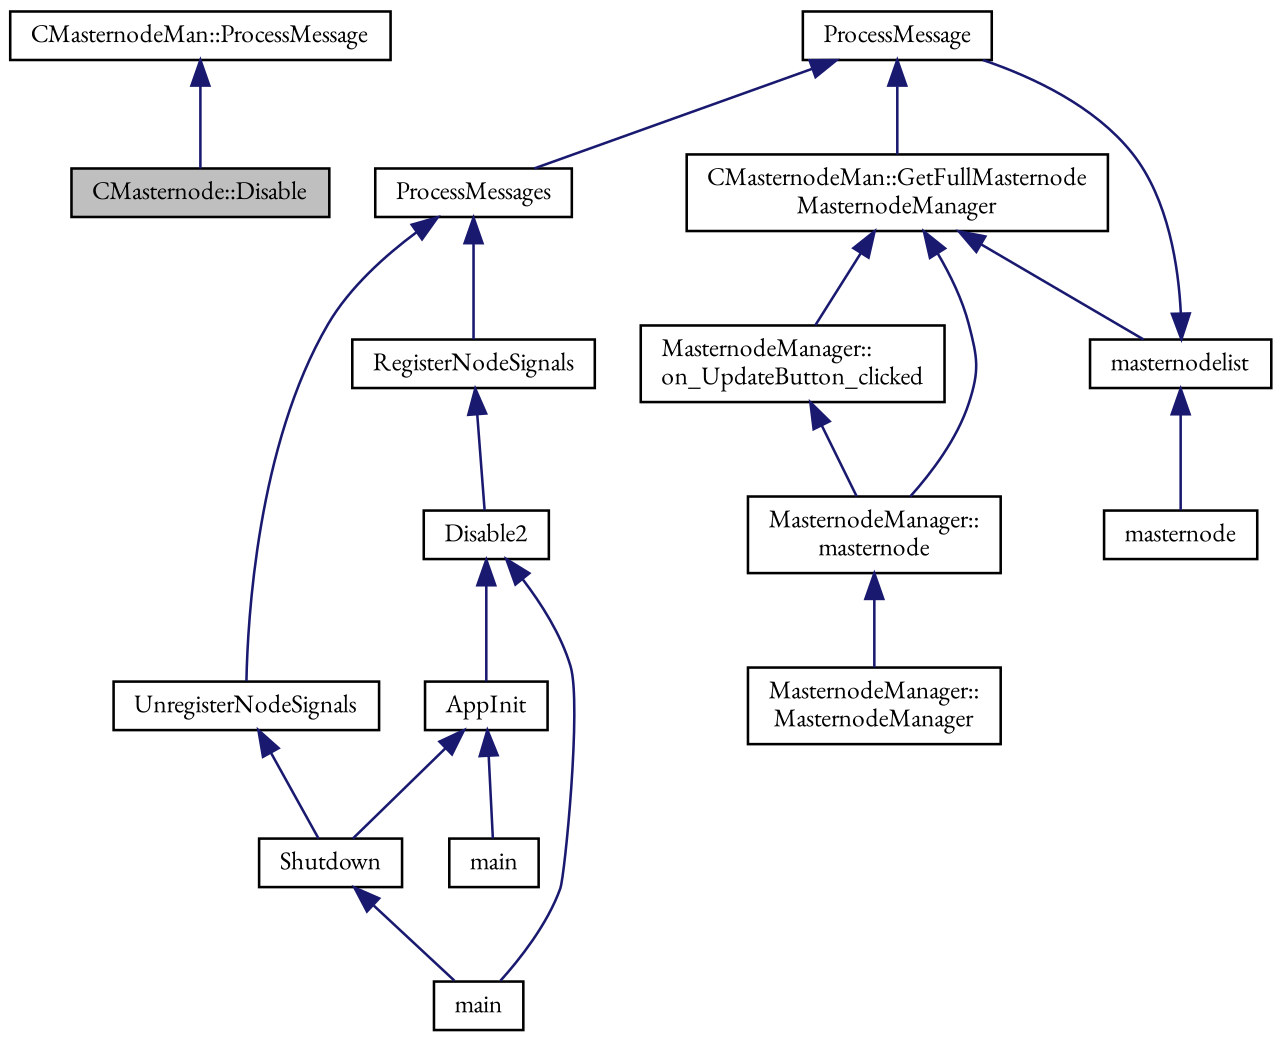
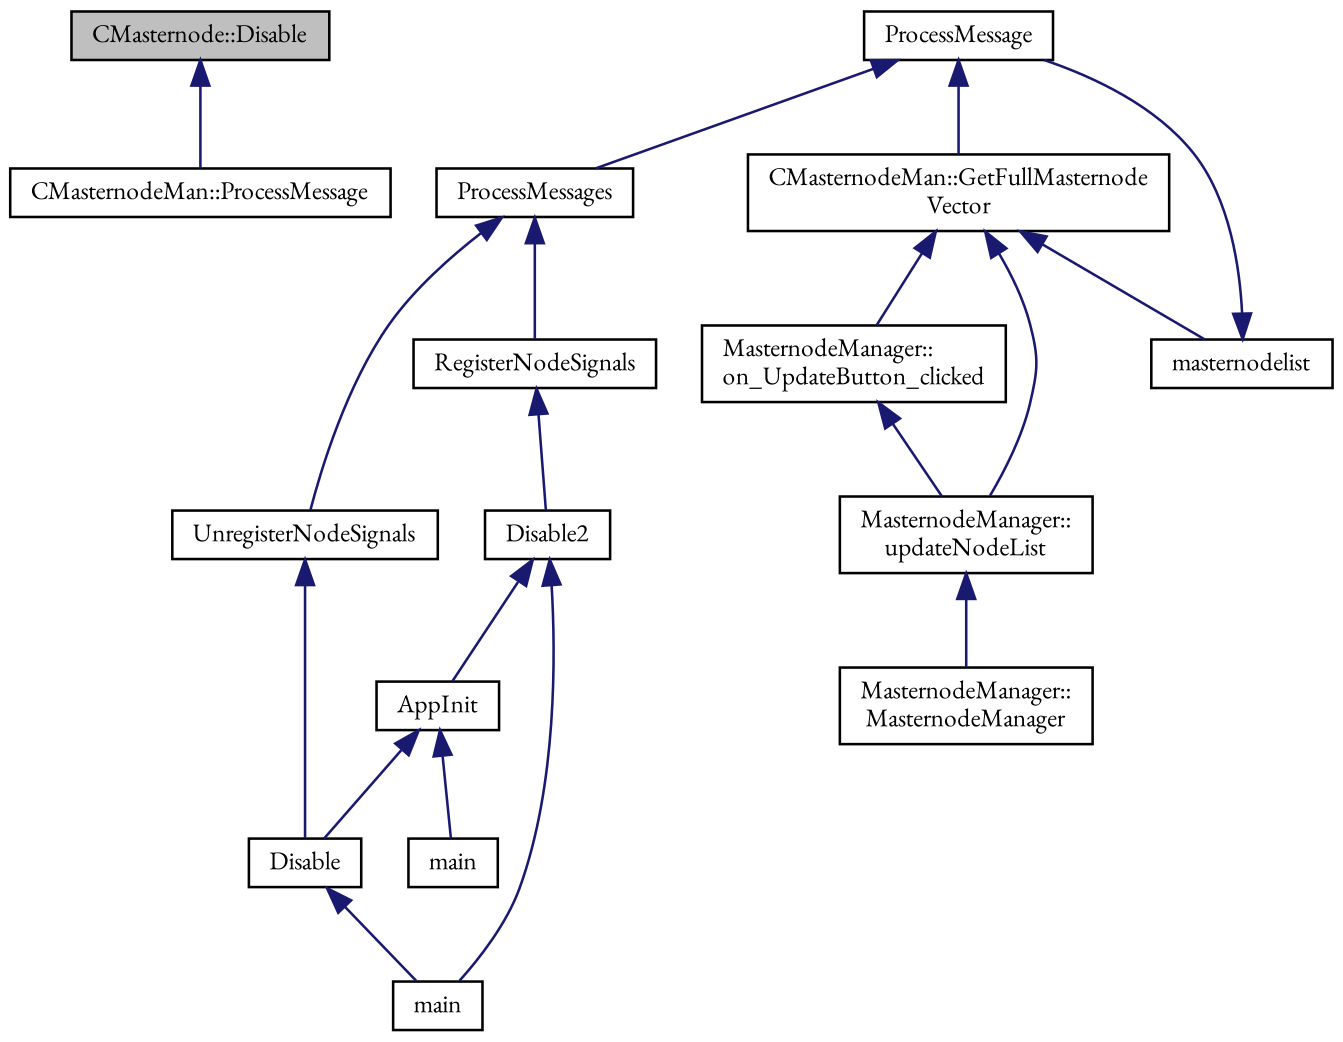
edge "CMasternode::Disable" -> "CMasternodeMan::ProcessMessage": reversed
node "CMasternodeMan::GetFullMasternode MasternodeManager": label "CMasternodeMan::GetFullMasternode MasternodeManager" -> "CMasternodeMan::GetFullMasternode Vector"
node "MasternodeManager:: masternode": label "MasternodeManager:: masternode" -> "MasternodeManager:: updateNodeList"
node "masternode": removed
node "Shutdown": label "Shutdown" -> "Disable"
